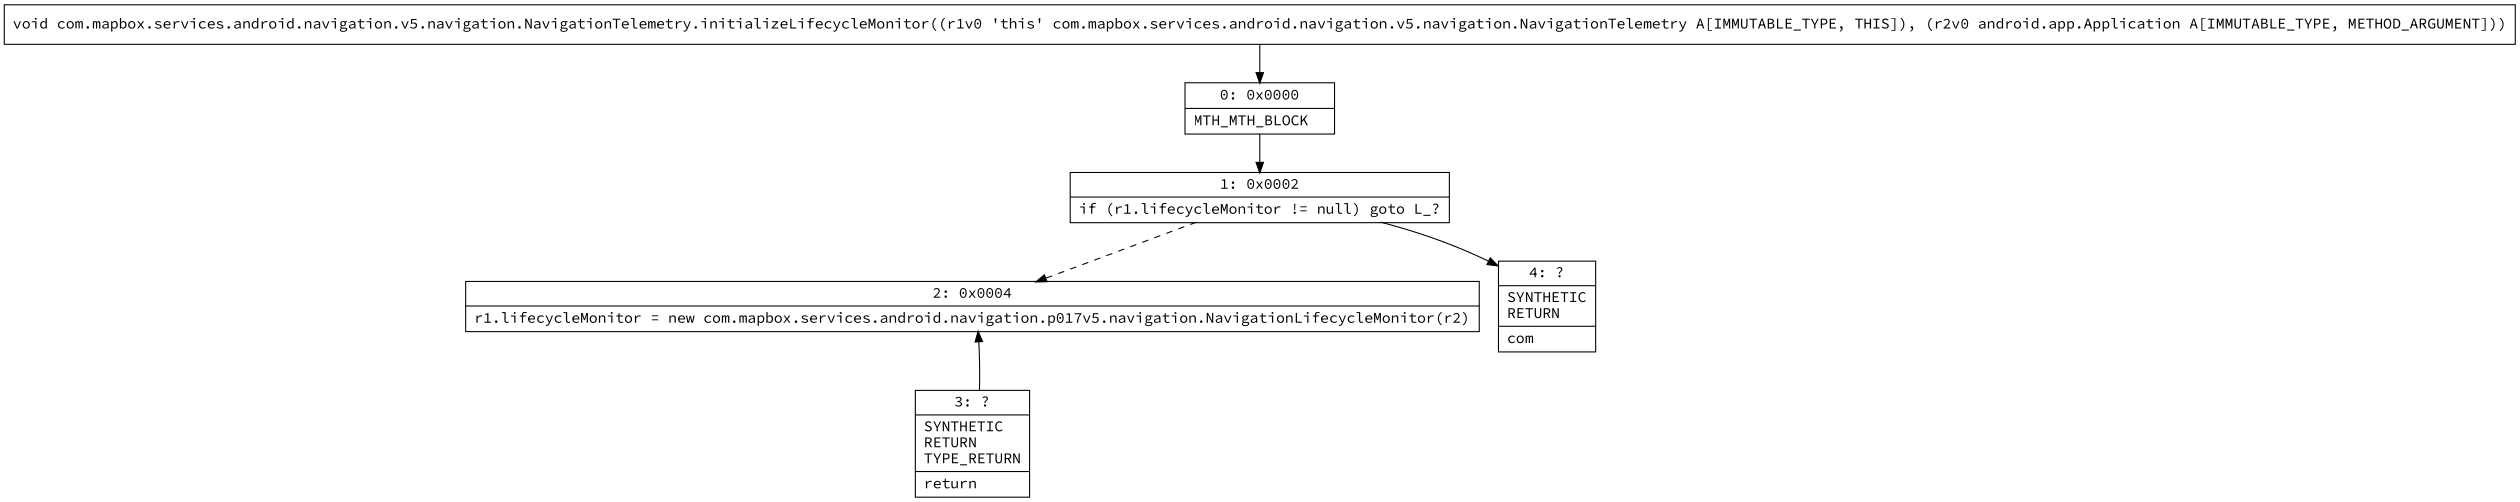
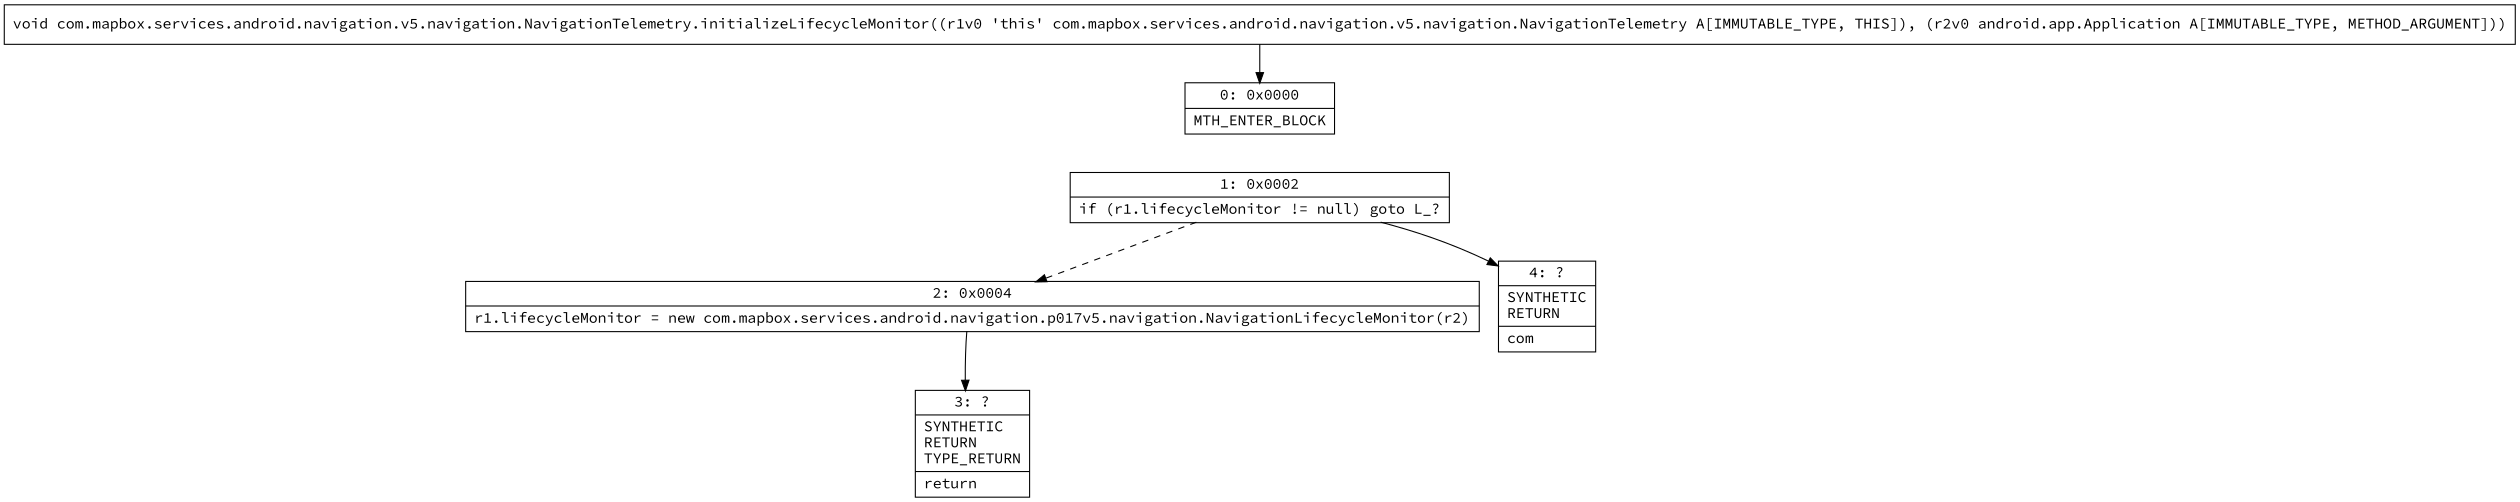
node "0: 0x0000": text "MTH_MTH_BLOCK" -> "MTH_ENTER_BLOCK"
edge "0: 0x0000" -> "1: 0x0002": removed
edge "3: ?" -> "2: 0x0004": reversed
